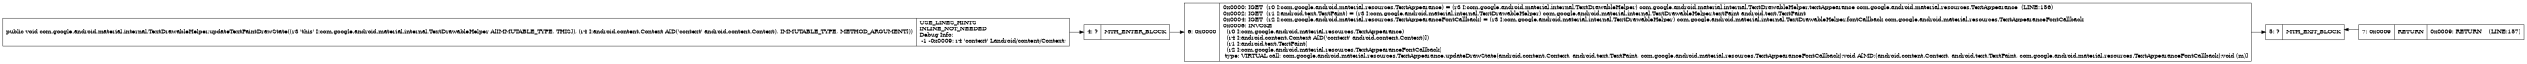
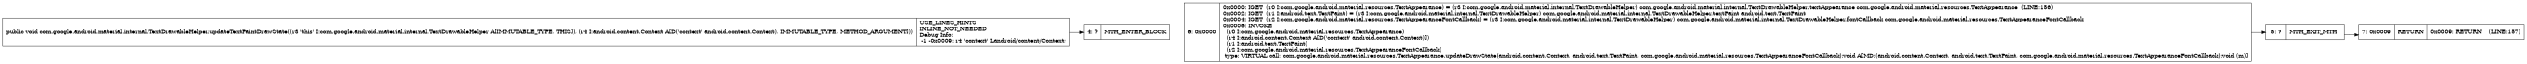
edge "7: 0x0009" -> "5: ?": reversed
edge "4: ?" -> "6: 0x0000": removed
node "5: ?": text "MTH_EXIT_BLOCK" -> "MTH_EXIT_MTH"
